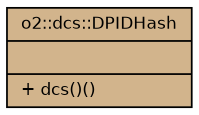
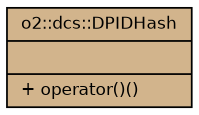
node "o2::dcs::DPIDHash": text "+ dcs()()" -> "+ operator()()"
